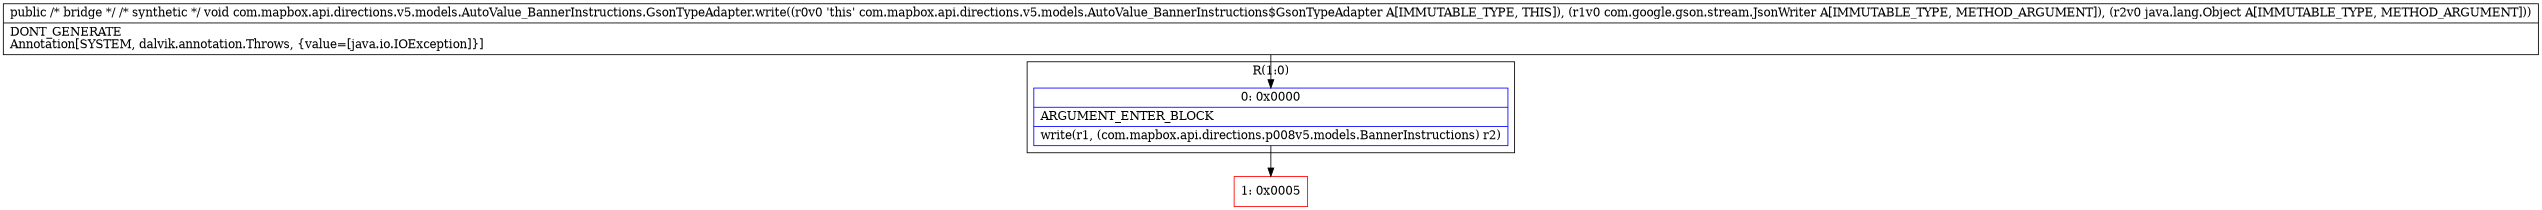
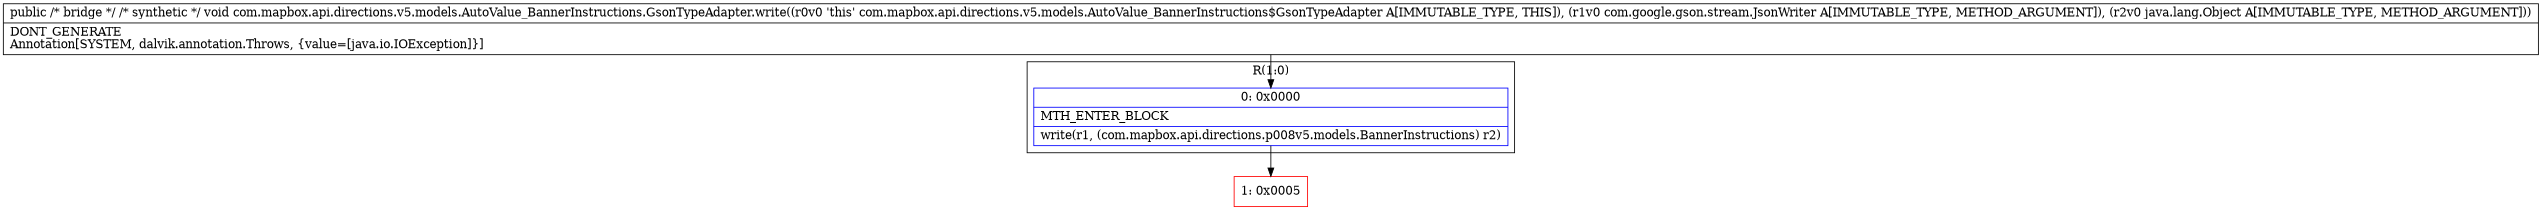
node "0: 0x0000": text "ARGUMENT_ENTER_BLOCK" -> "MTH_ENTER_BLOCK"
